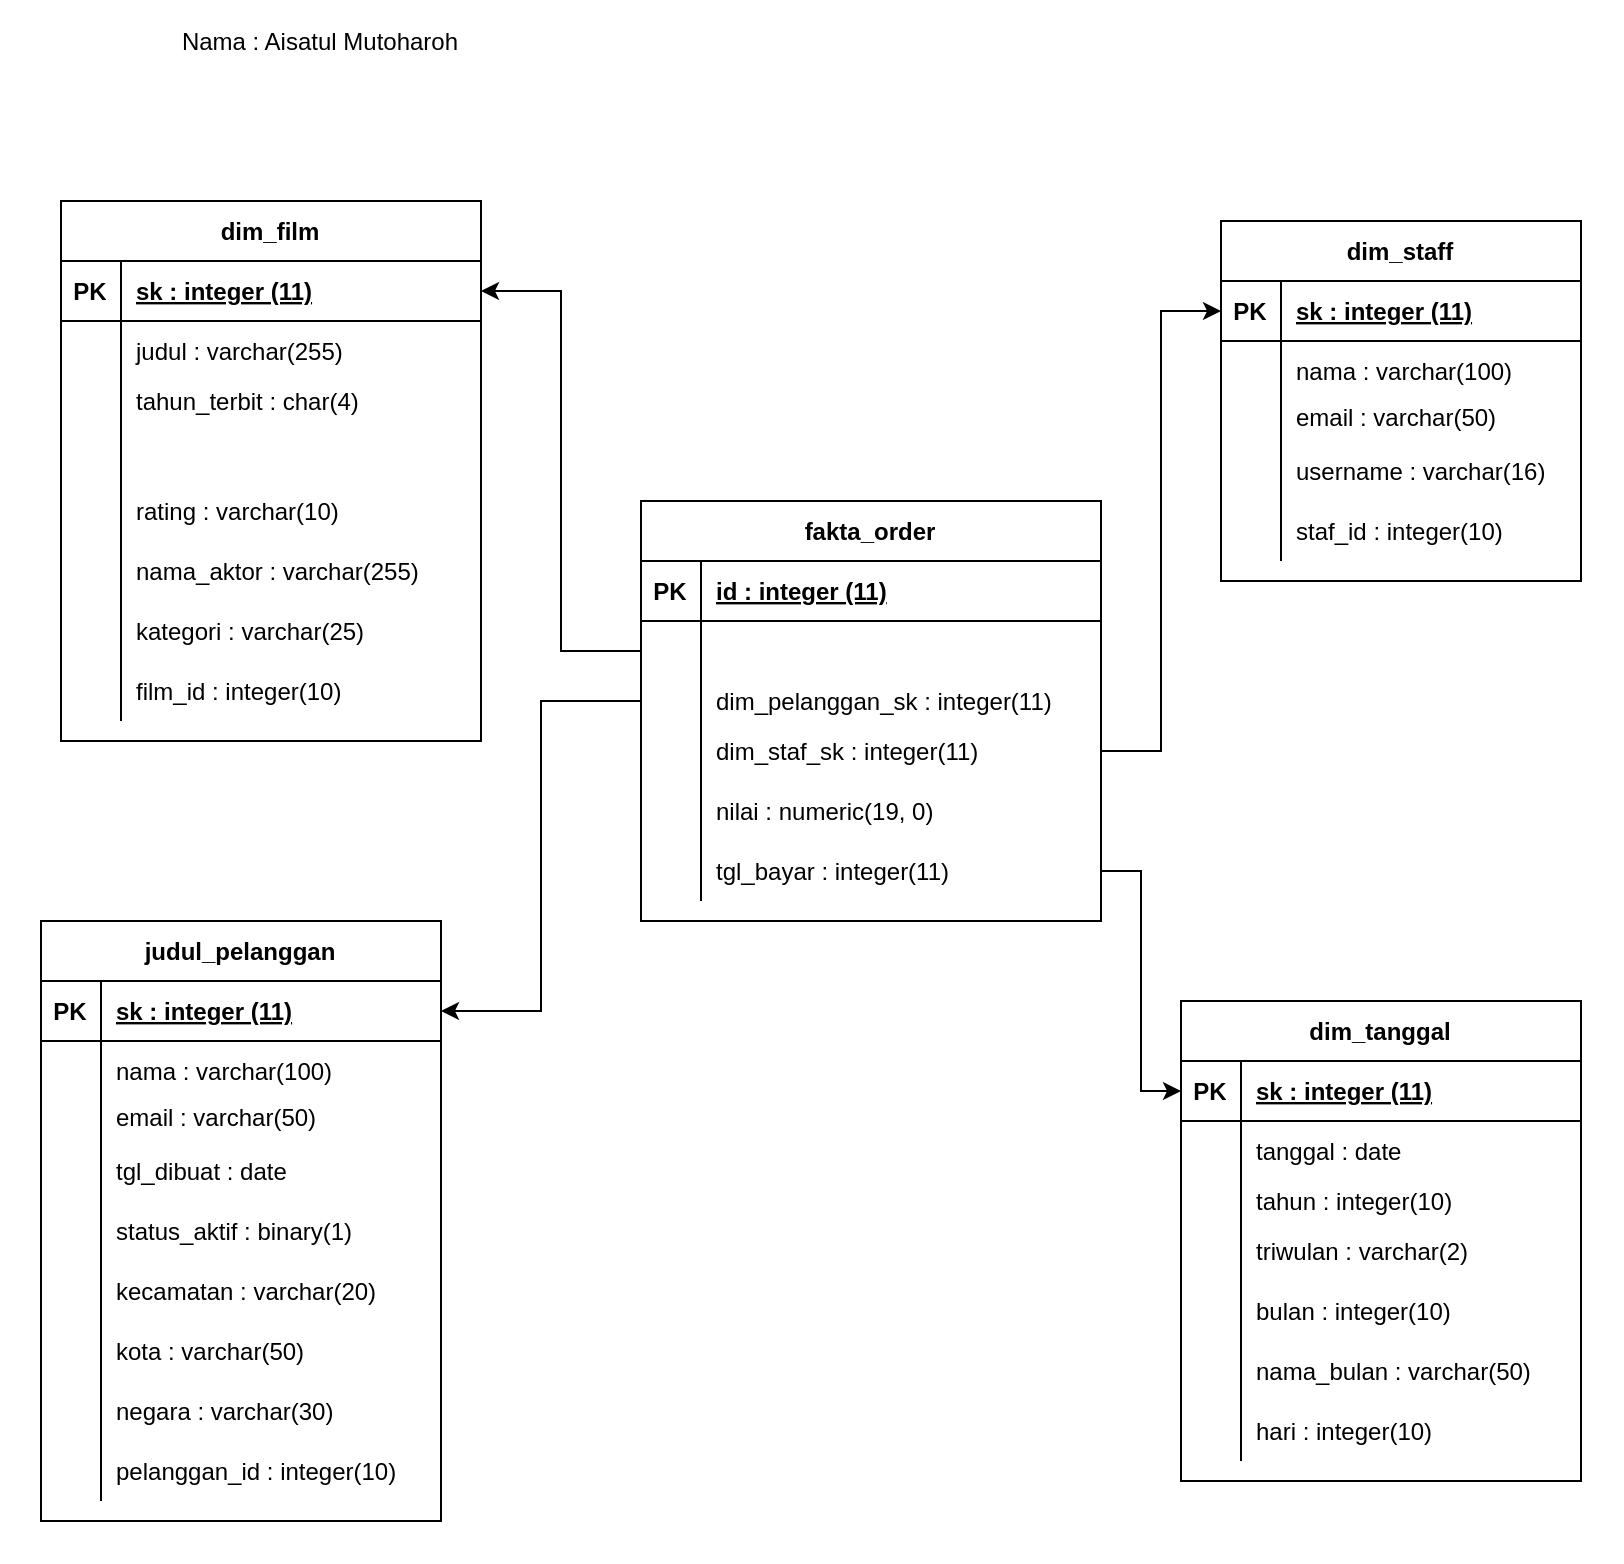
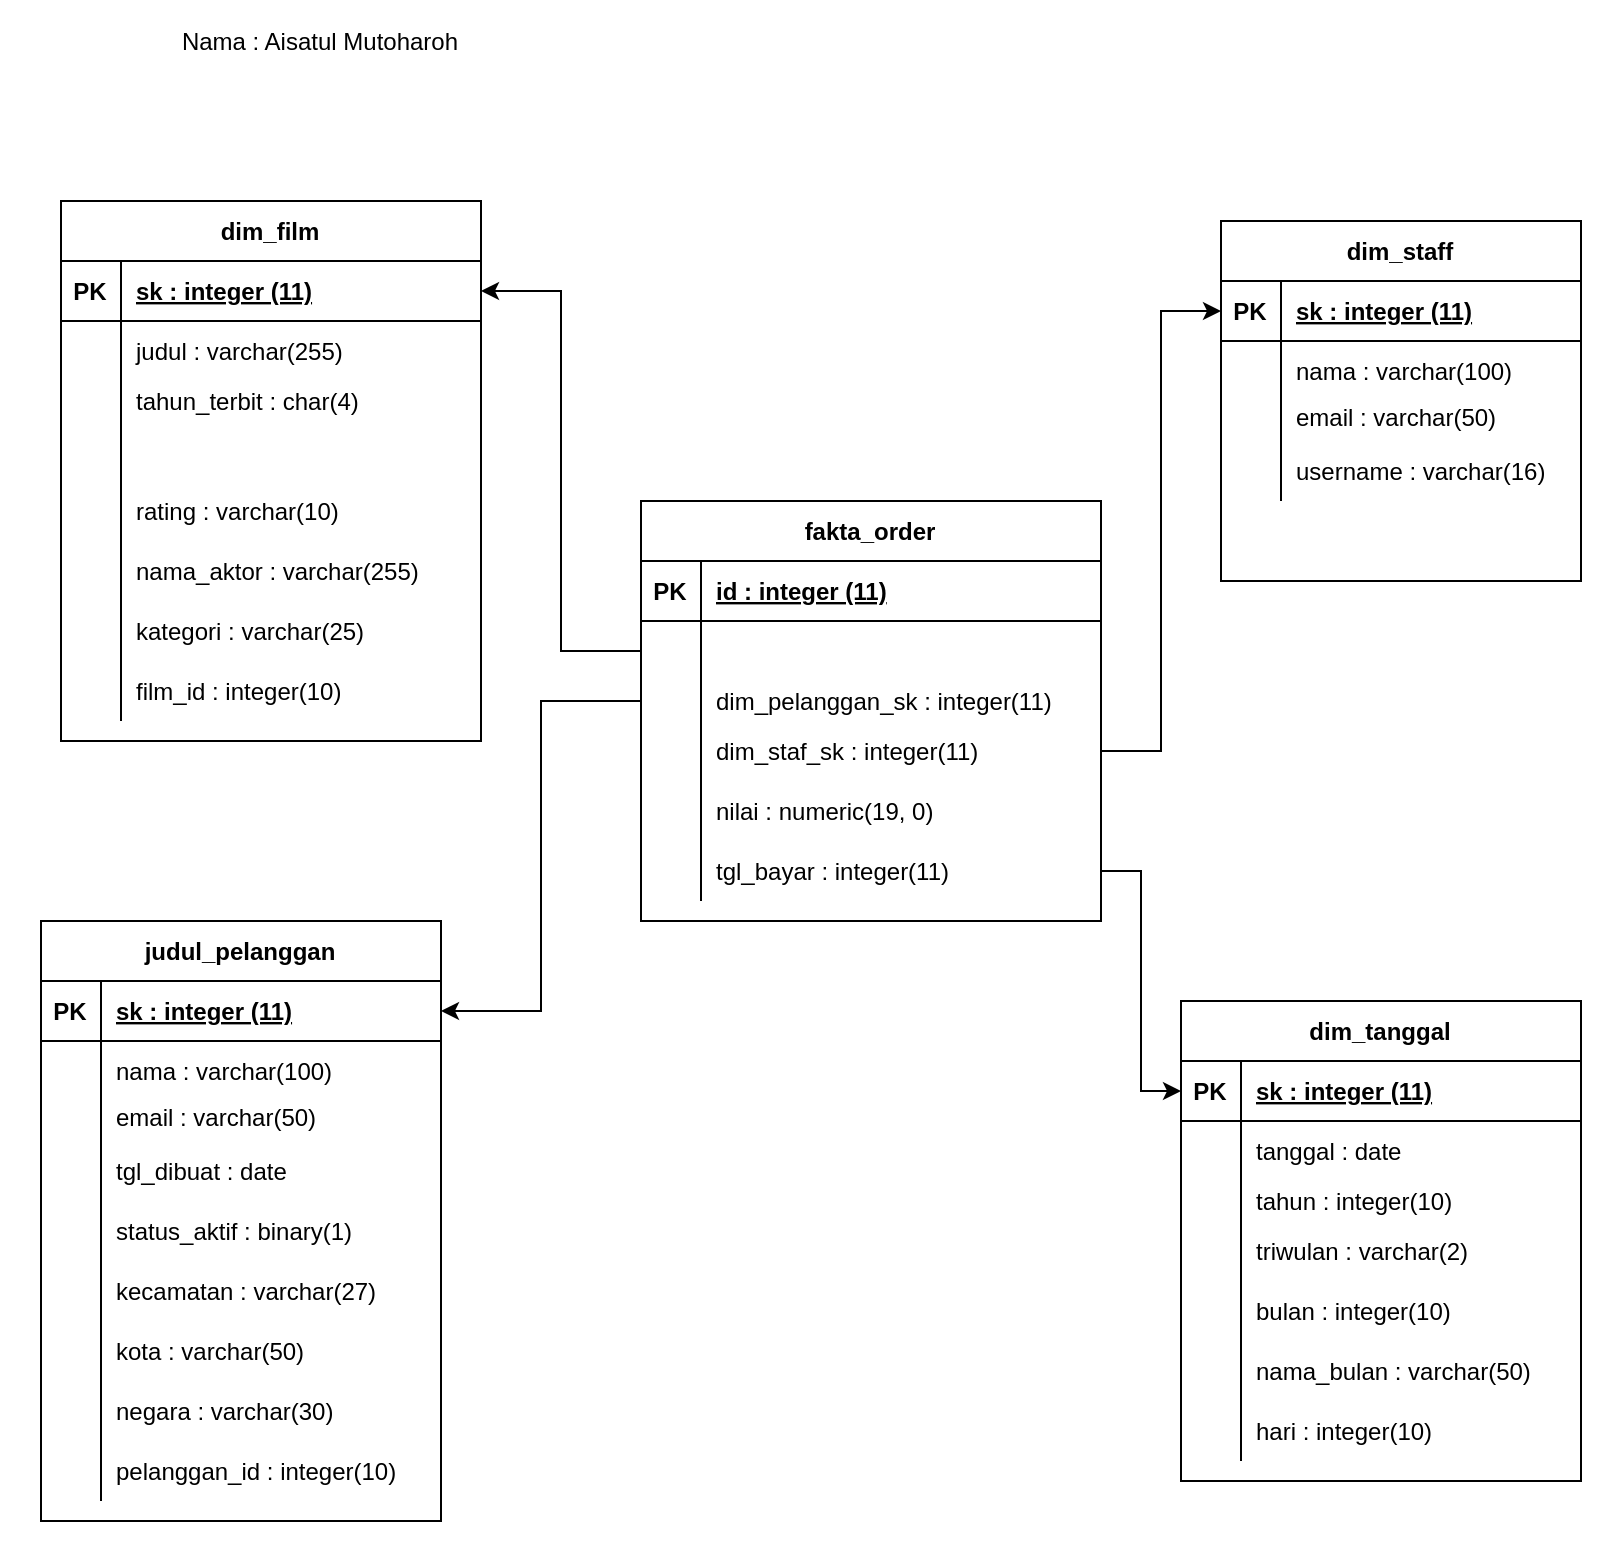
node "staf_id : integer(10)": removed
node "kecamatan : varchar(20)": label "kecamatan : varchar(20)" -> "kecamatan : varchar(27)"
